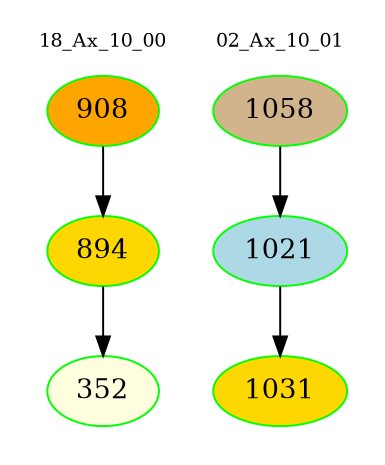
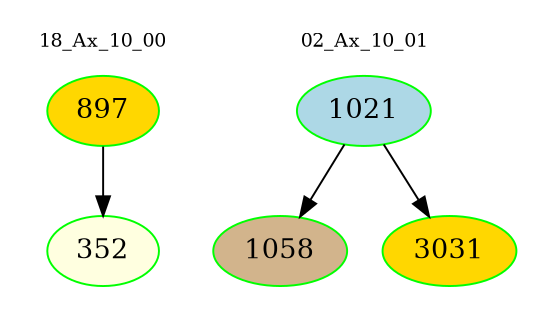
node "908": removed
edge "1058" -> "1021": reversed
node "894": label "894" -> "897"
node "1031": label "1031" -> "3031"
